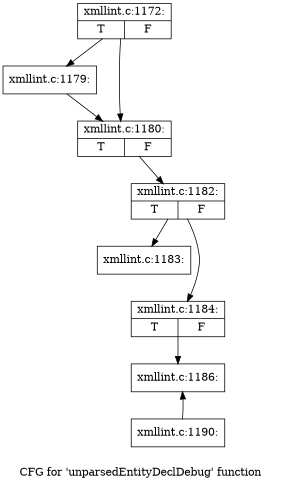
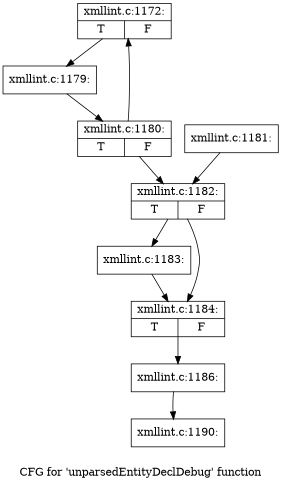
edge "xmllint.c:1172:" -> "xmllint.c:1180:": reversed
node "xmllint.c:1181:": added
edge "xmllint.c:1183:" -> "xmllint.c:1184:": added
edge "xmllint.c:1190:" -> "xmllint.c:1186:": reversed
